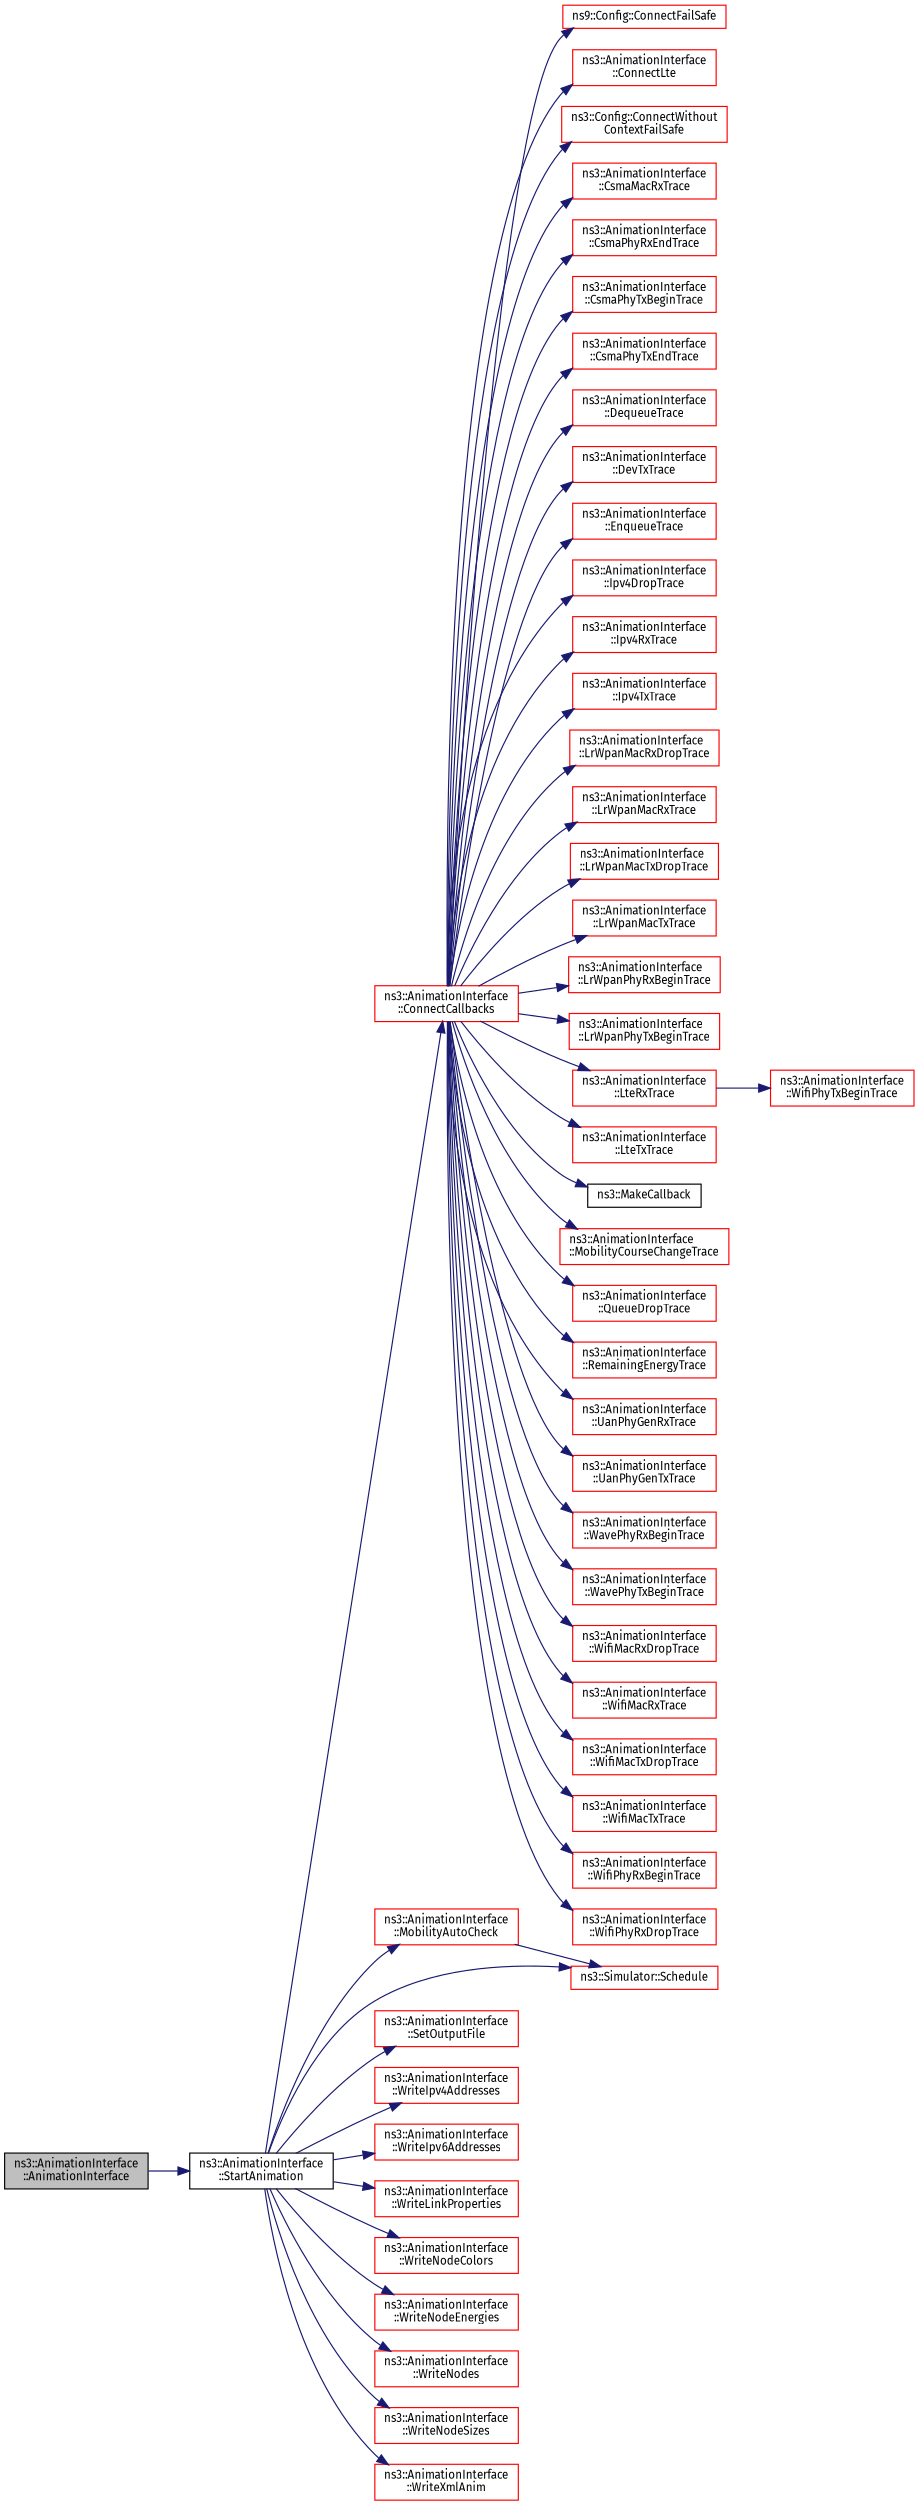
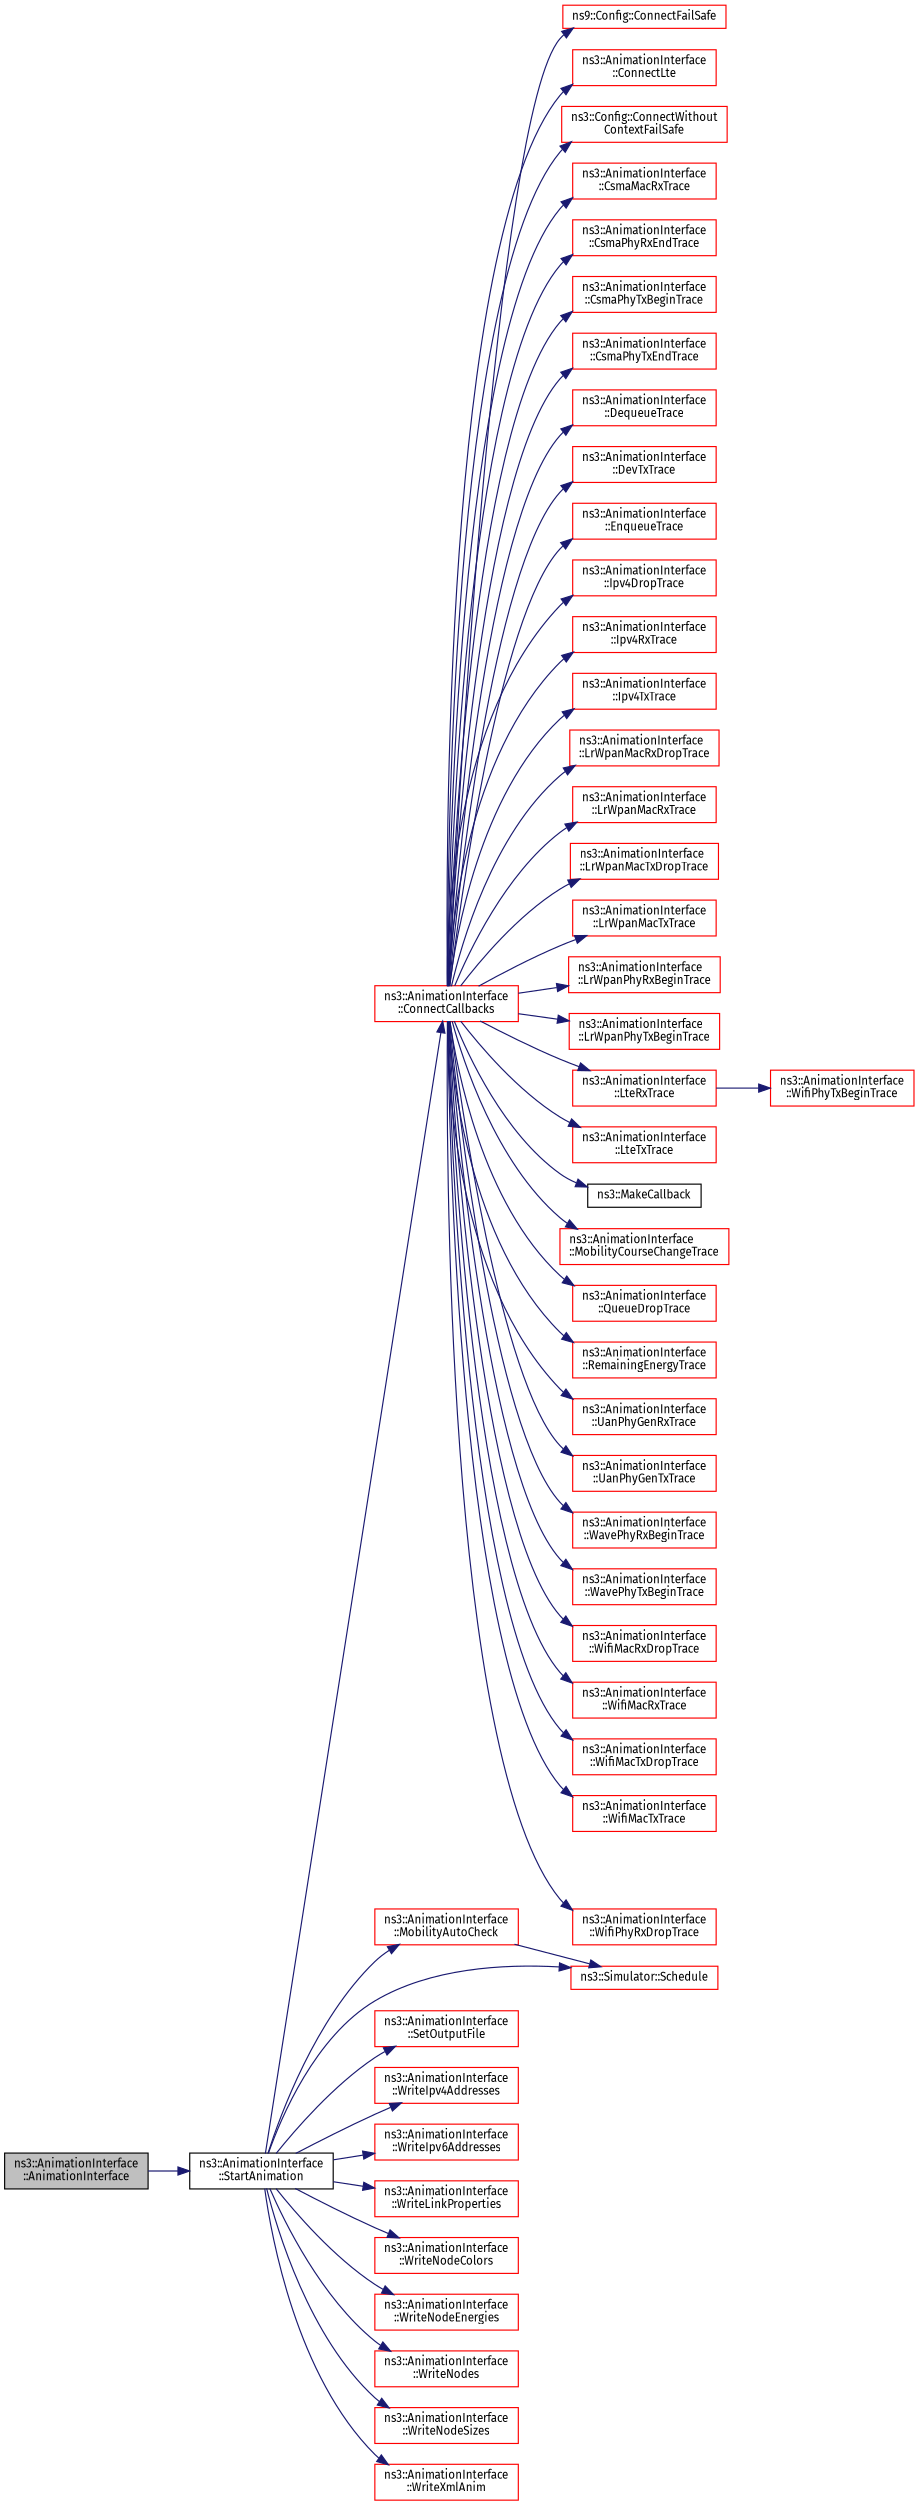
node "ns3::AnimationInterface ::WifiPhyRxBeginTrace": removed
